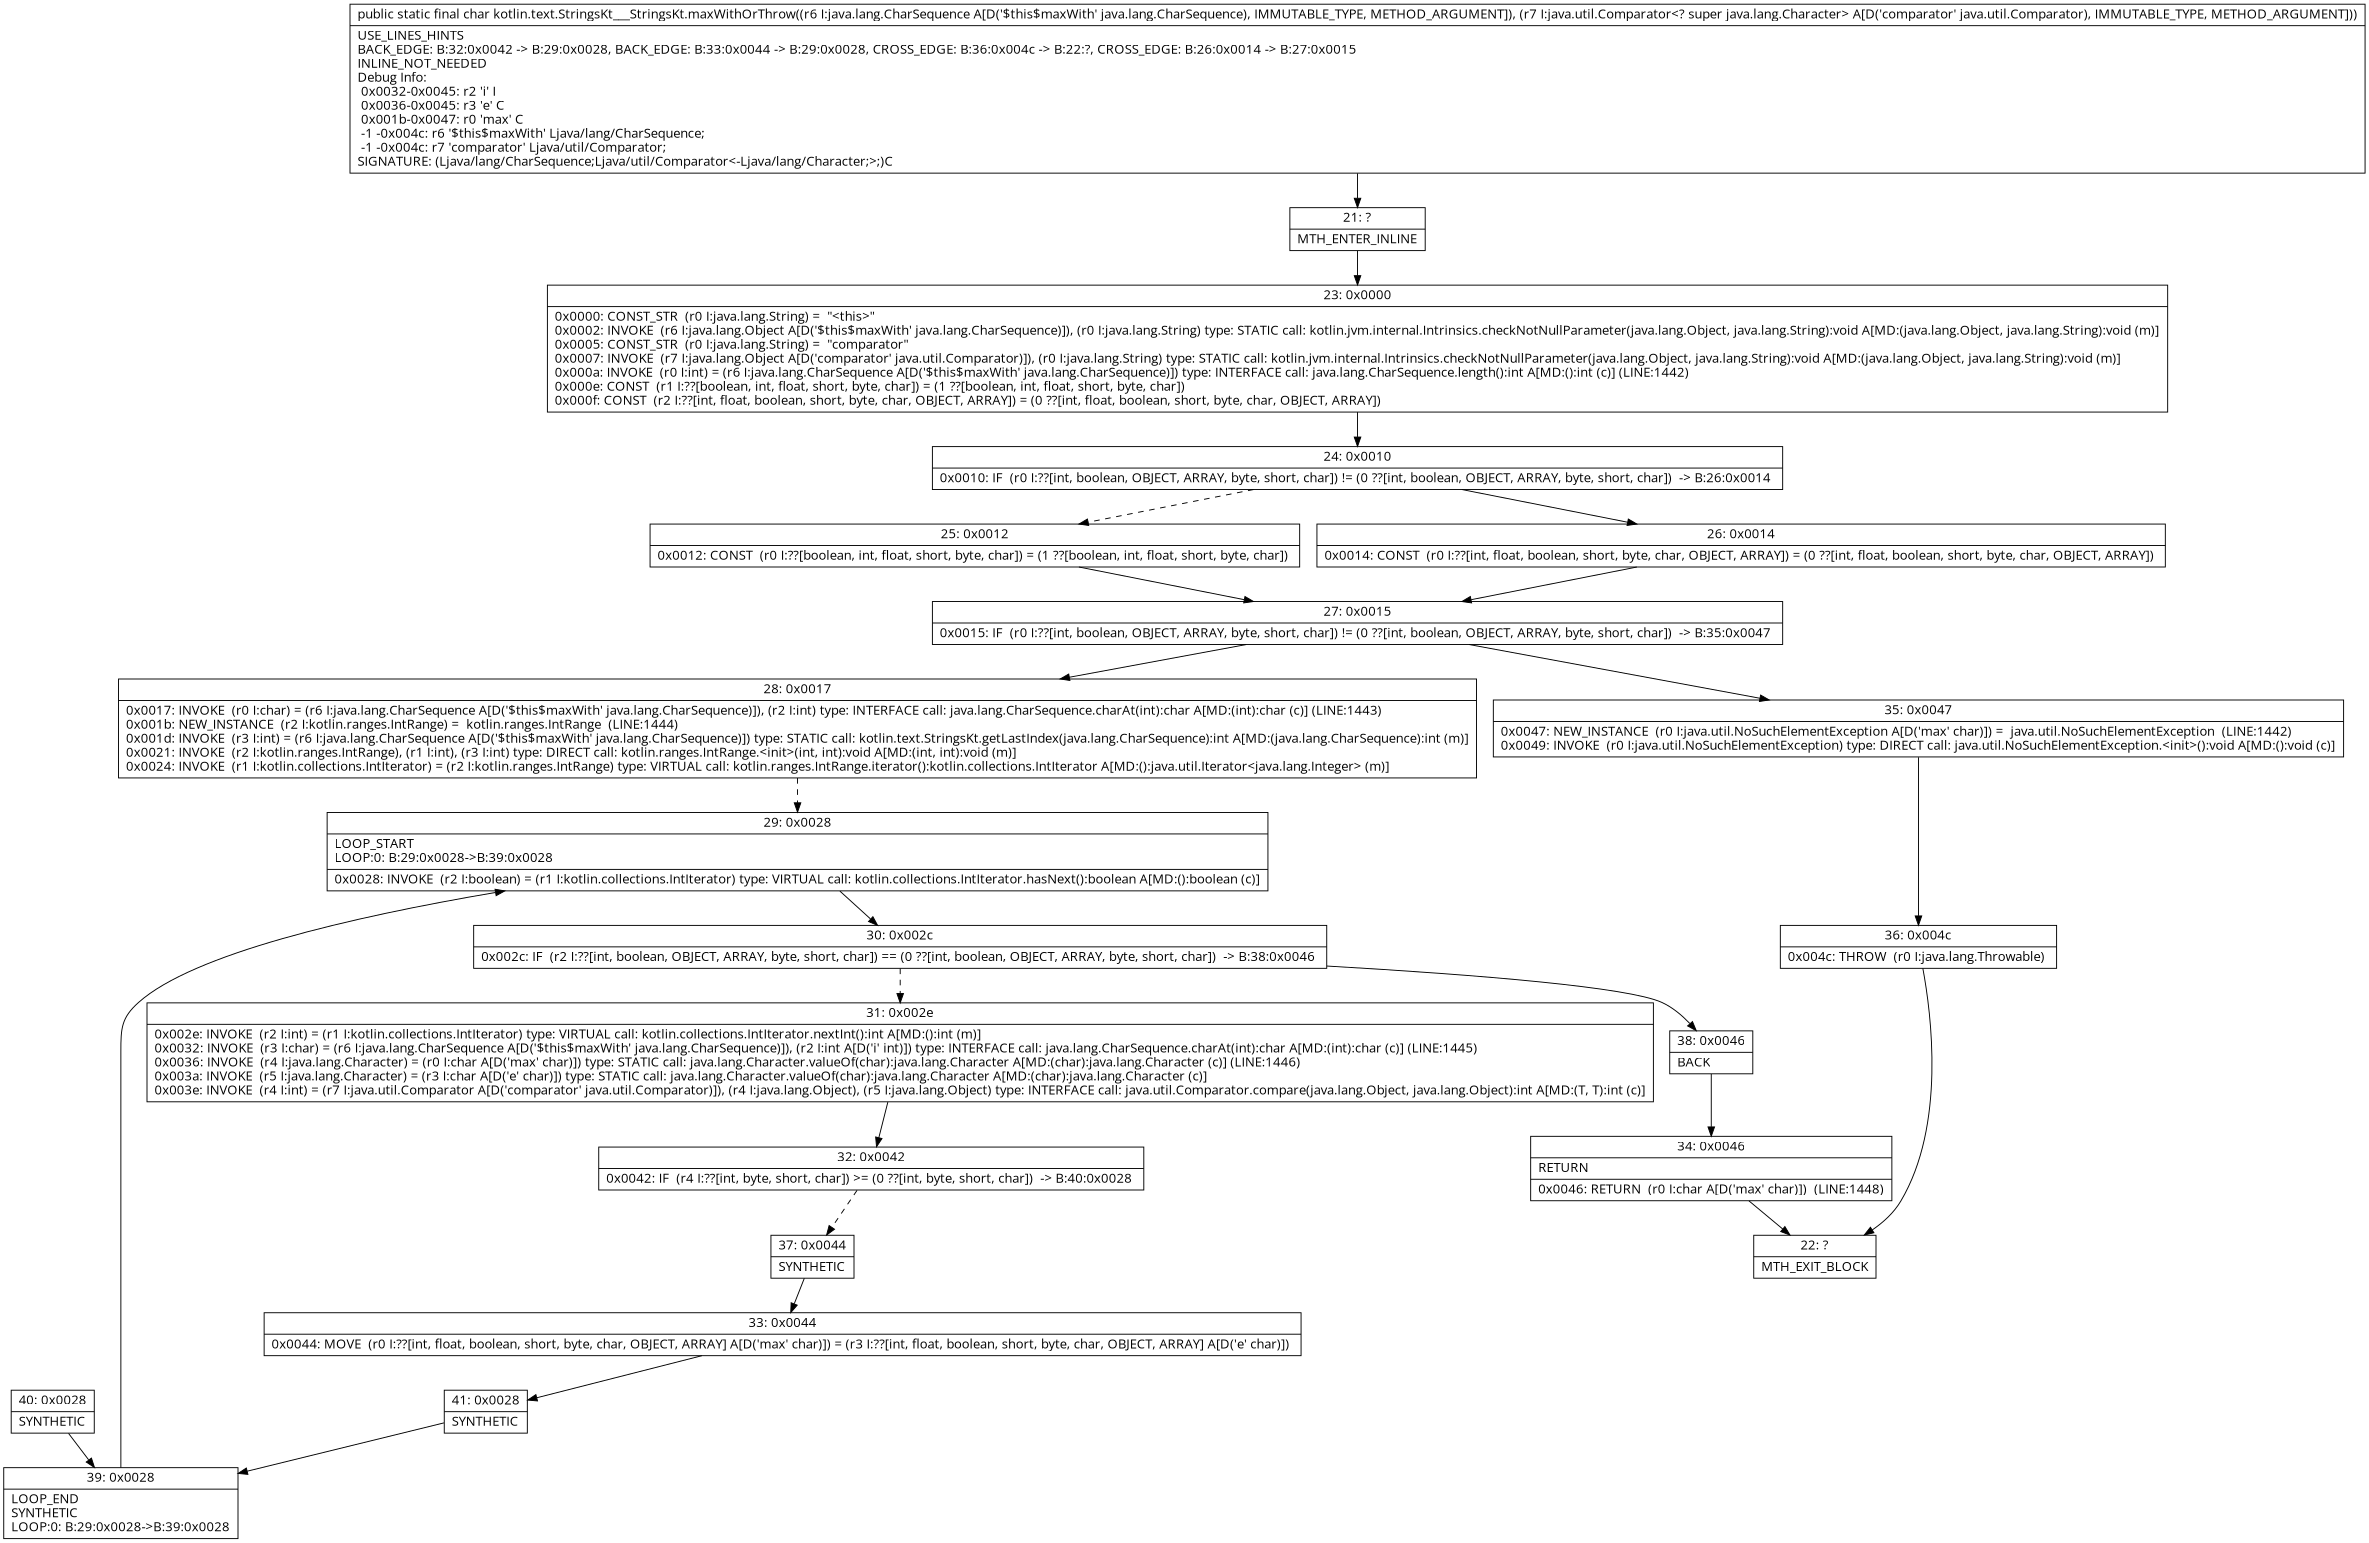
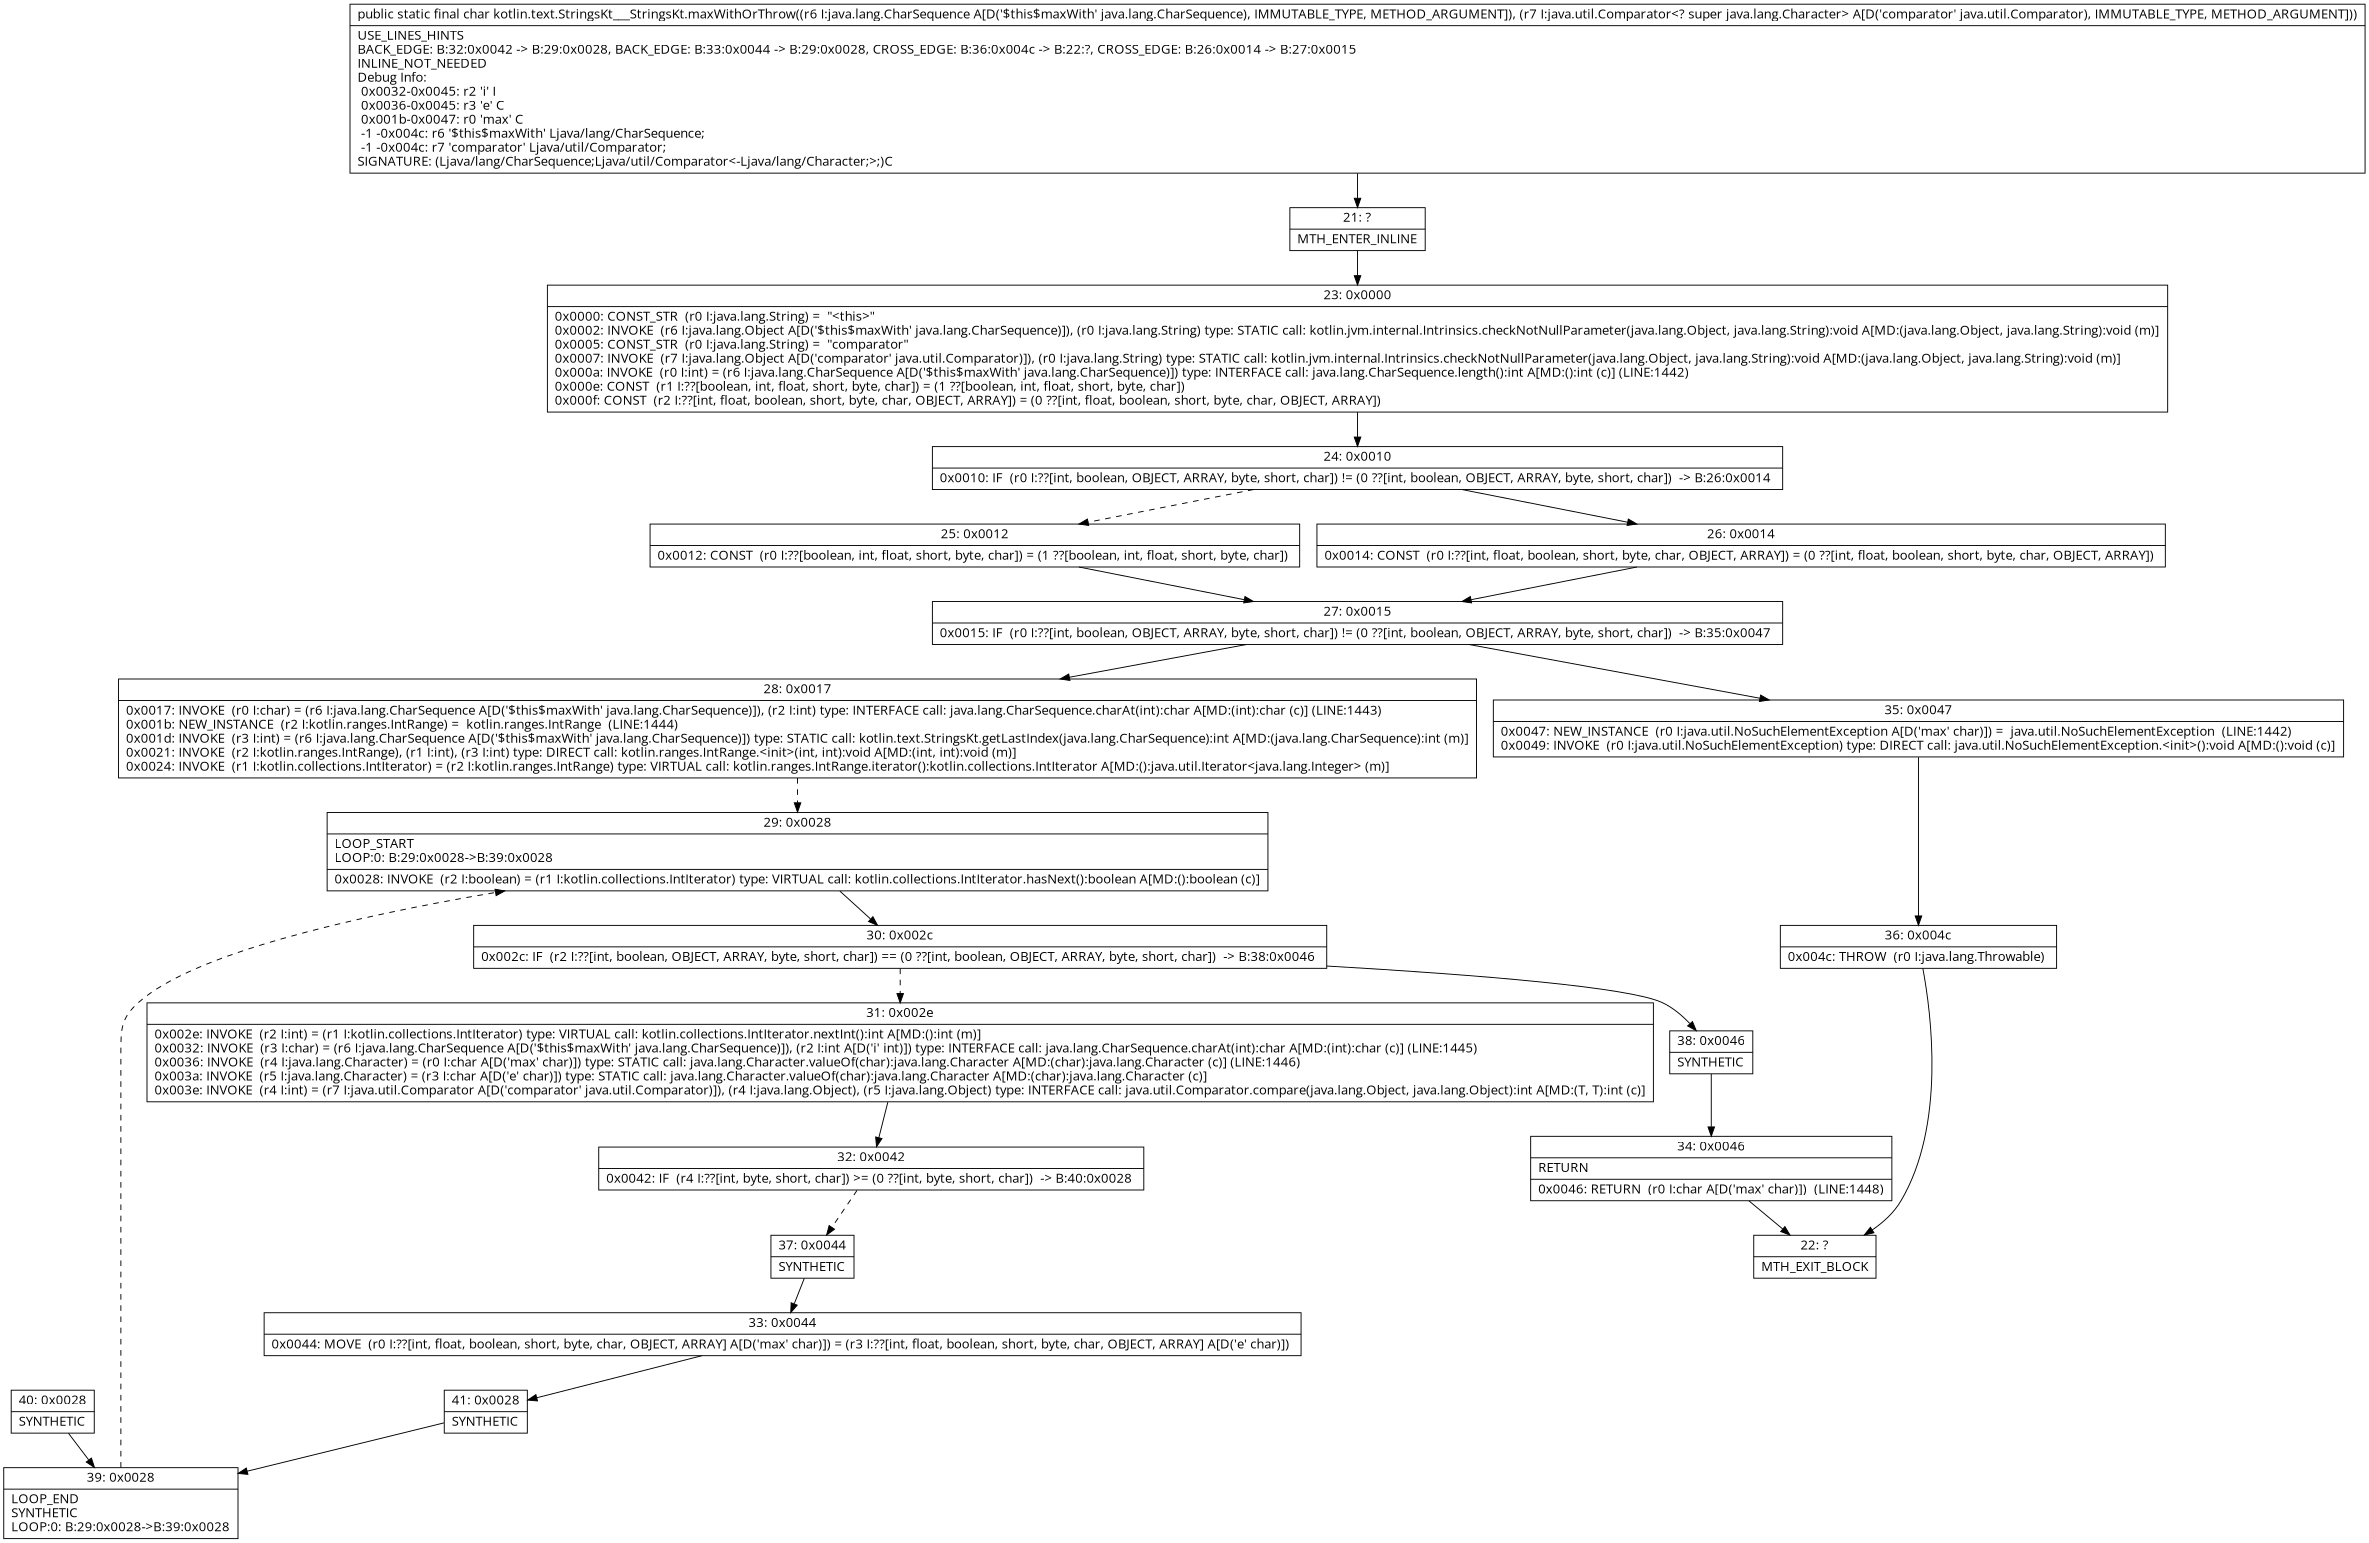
edge "39: 0x0028" -> "29: 0x0028": style solid -> dashed
node "38: 0x0046": text "BACK" -> "SYNTHETIC"
